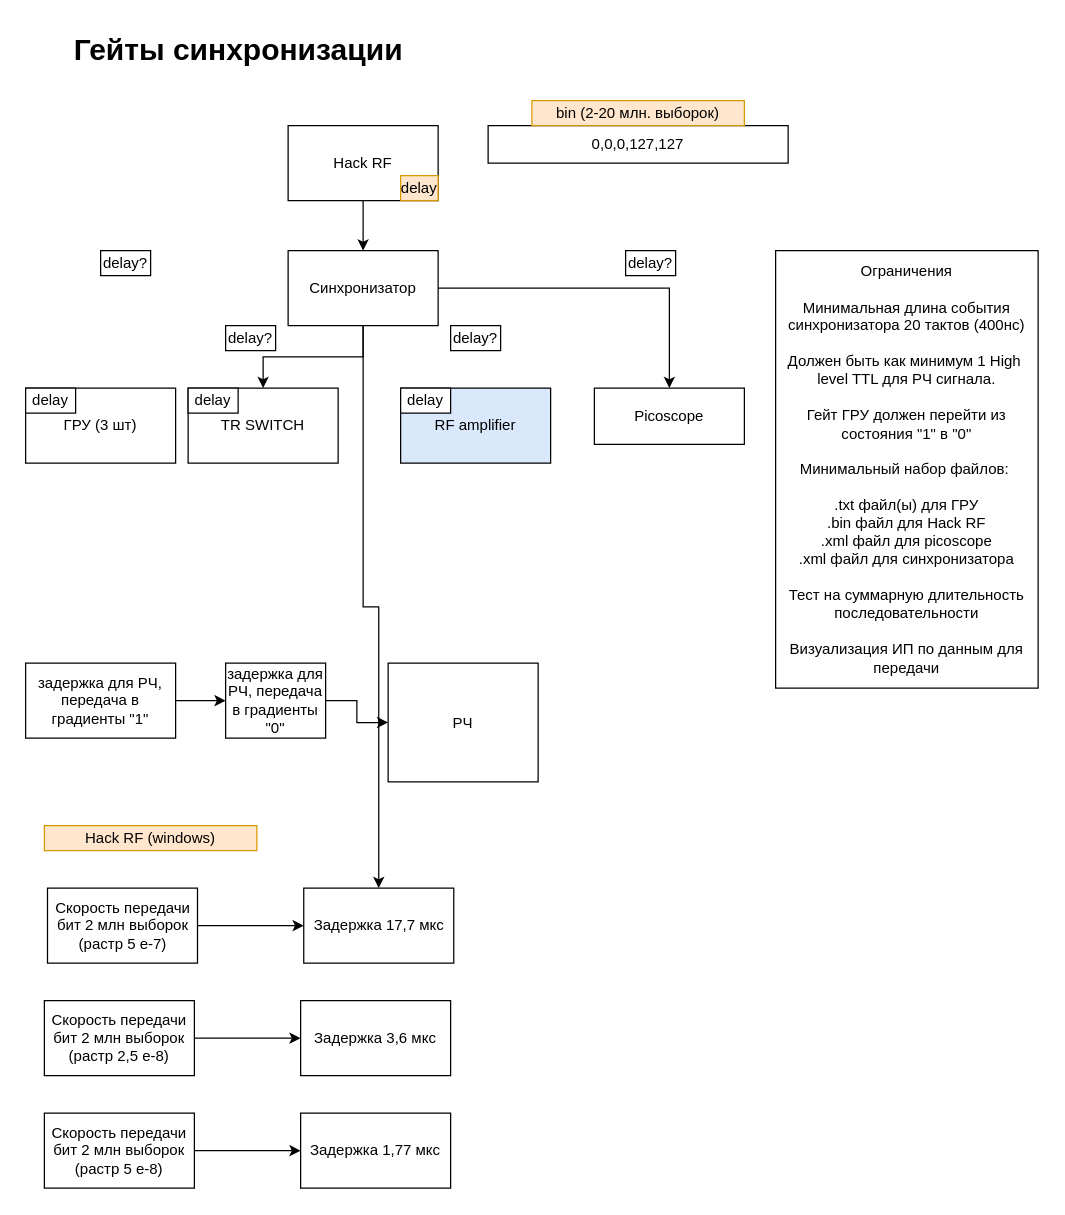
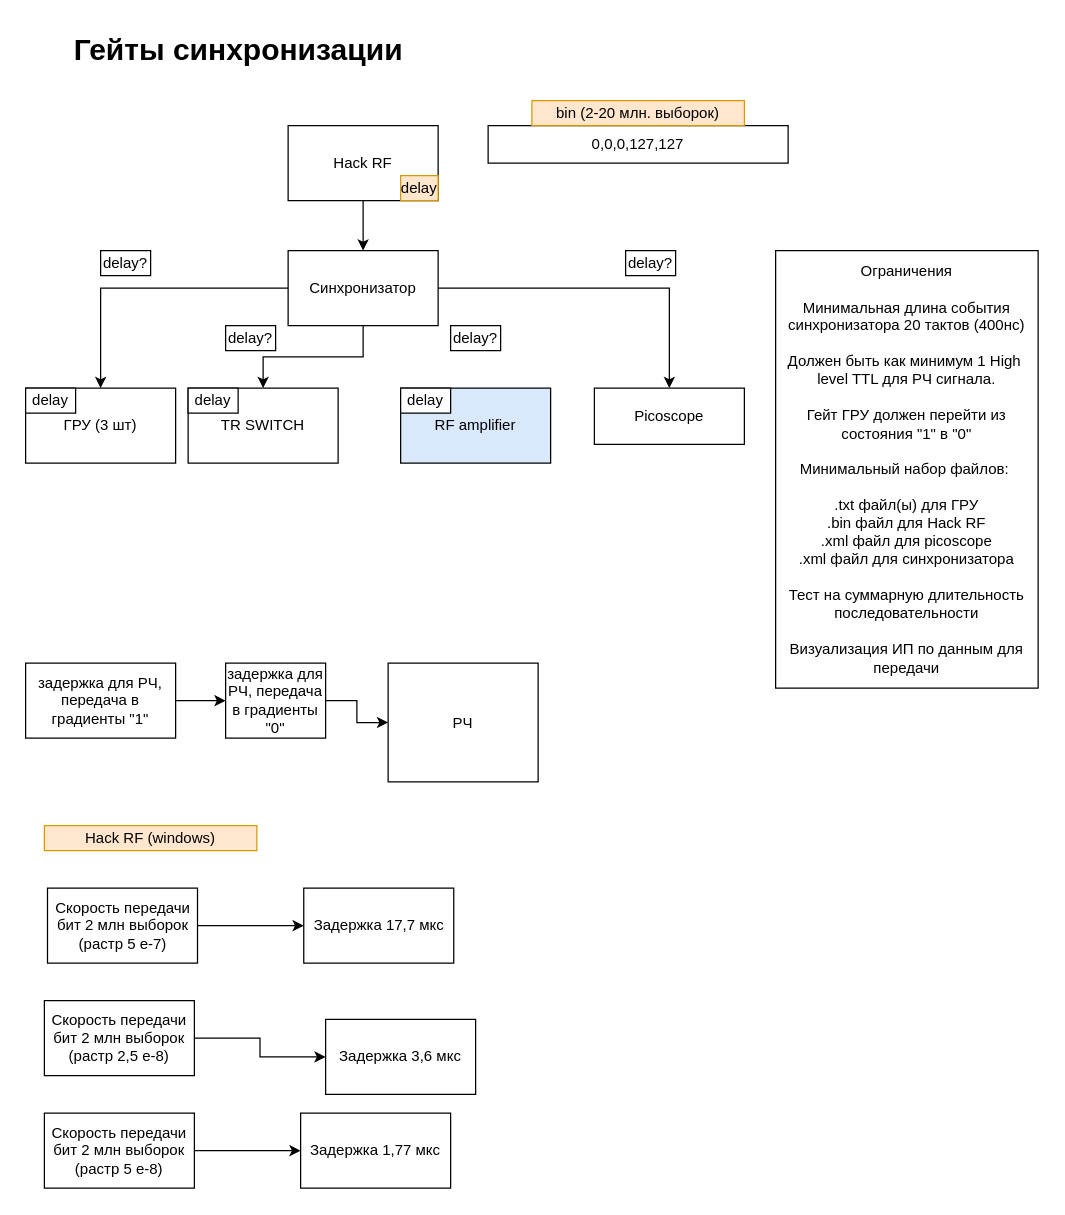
edge "Синхронизатор" -> "Задержка 17,7 мкс": now "Синхронизатор" -> "ГРУ (3 шт)"
node "Задержка 3,6 мкс": moved (376, 1038) -> (401, 1057)
